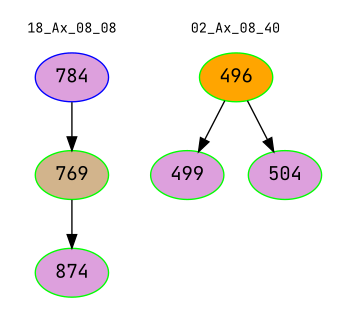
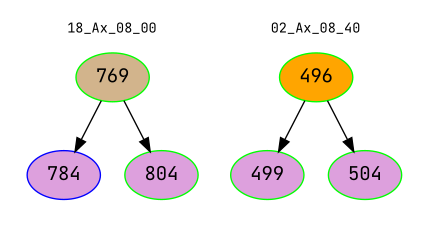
cluster "18_Ax_08_08": label "18_Ax_08_08" -> "18_Ax_08_00"
edge "784" -> "769": reversed
node "874": label "874" -> "804"
